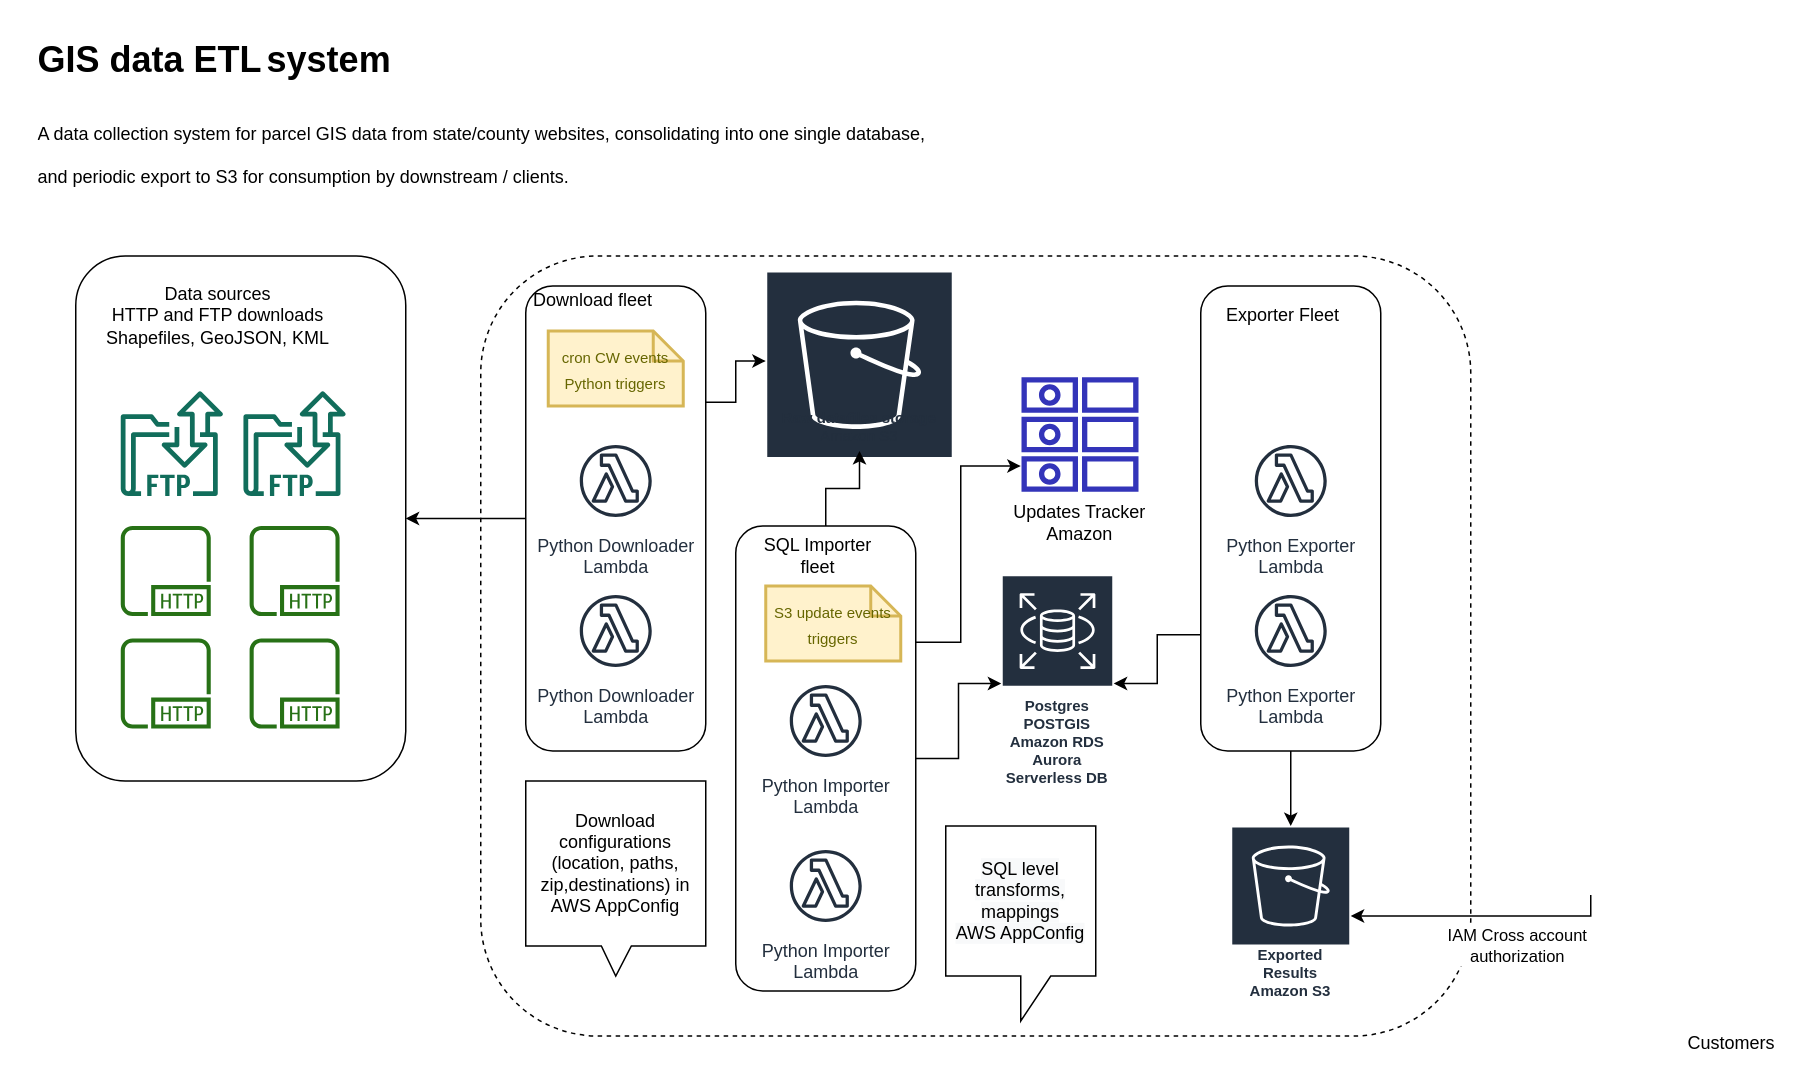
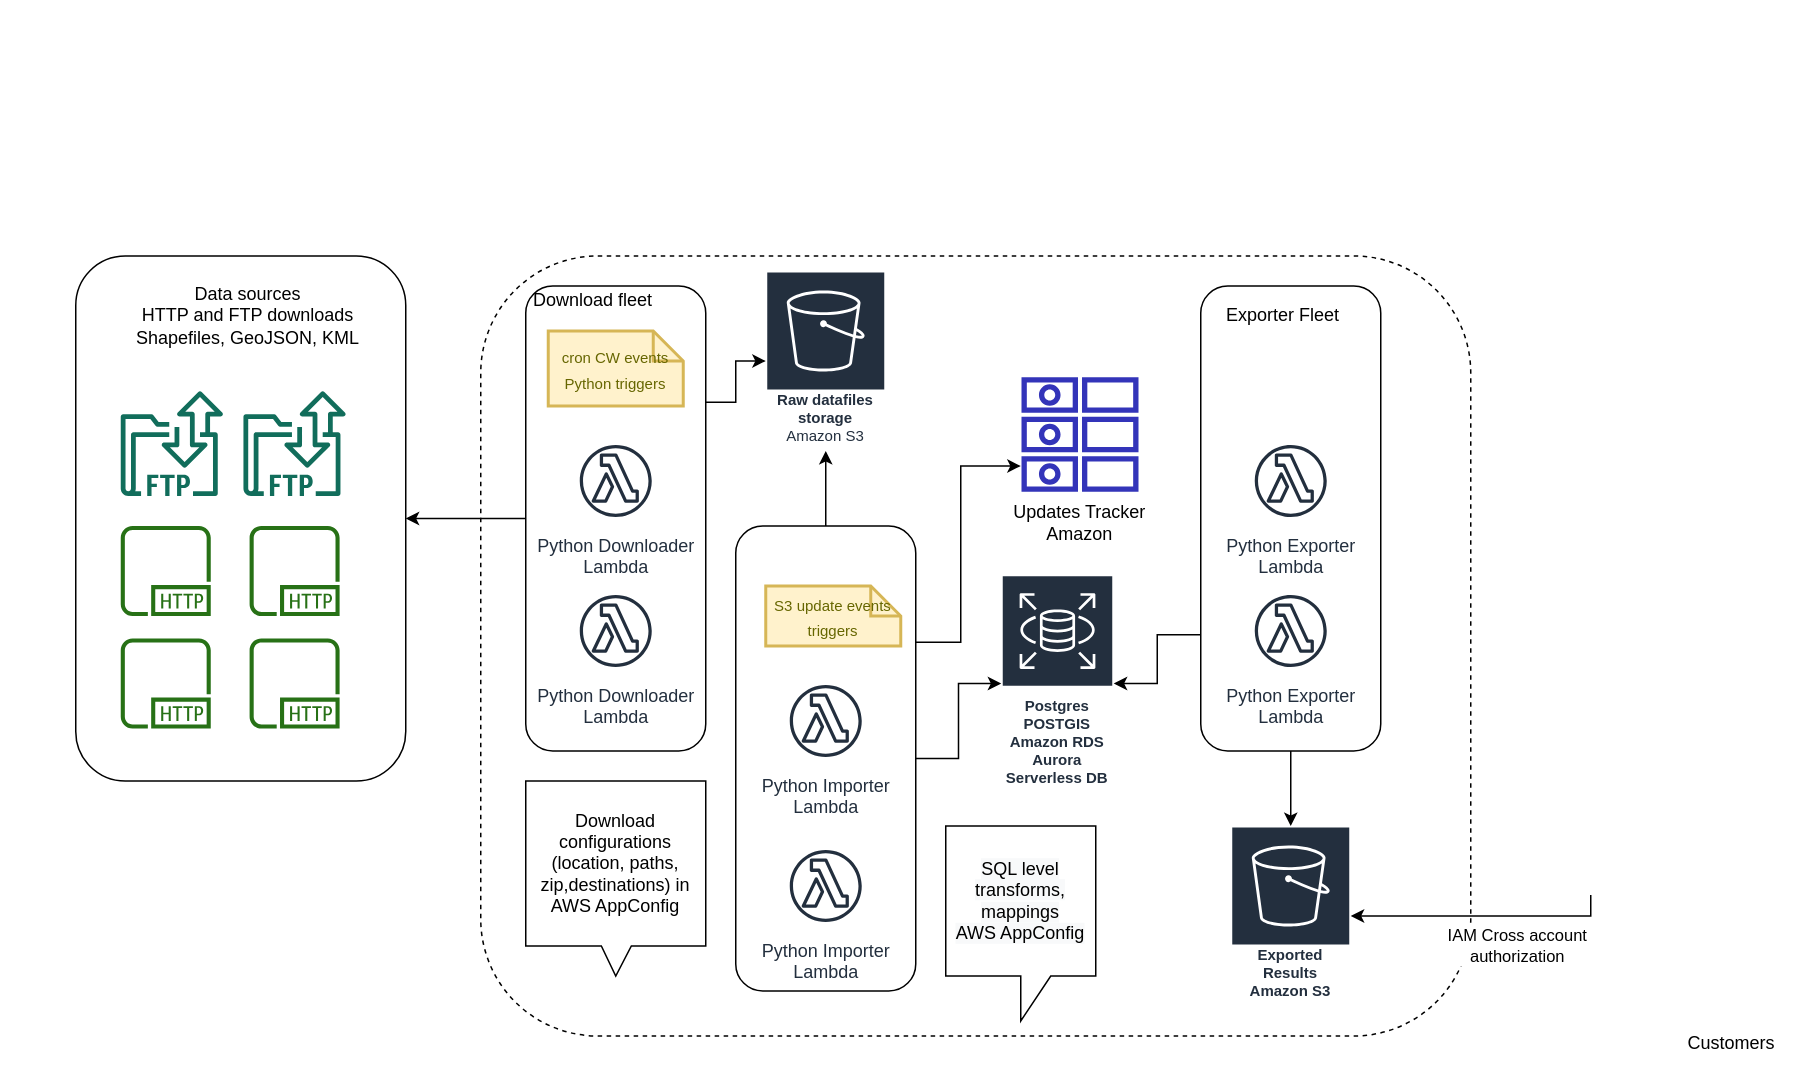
node "GIS data ETL system A data collection system for parcel GIS data from state/county websites, consolidating into one single database, and periodic export to S3 for consumption by downstream / clients.": removed
node "Data sources HTTP and FTP downloads Shapefiles, GeoJSON, KML": moved (218, 316) -> (248, 316)
node "Raw datafiles storage Amazon S3": size 188x180 -> 120x180
node "SQL Importer fleet": removed
node "S3 update events triggers": size 135x75 -> 135x60
